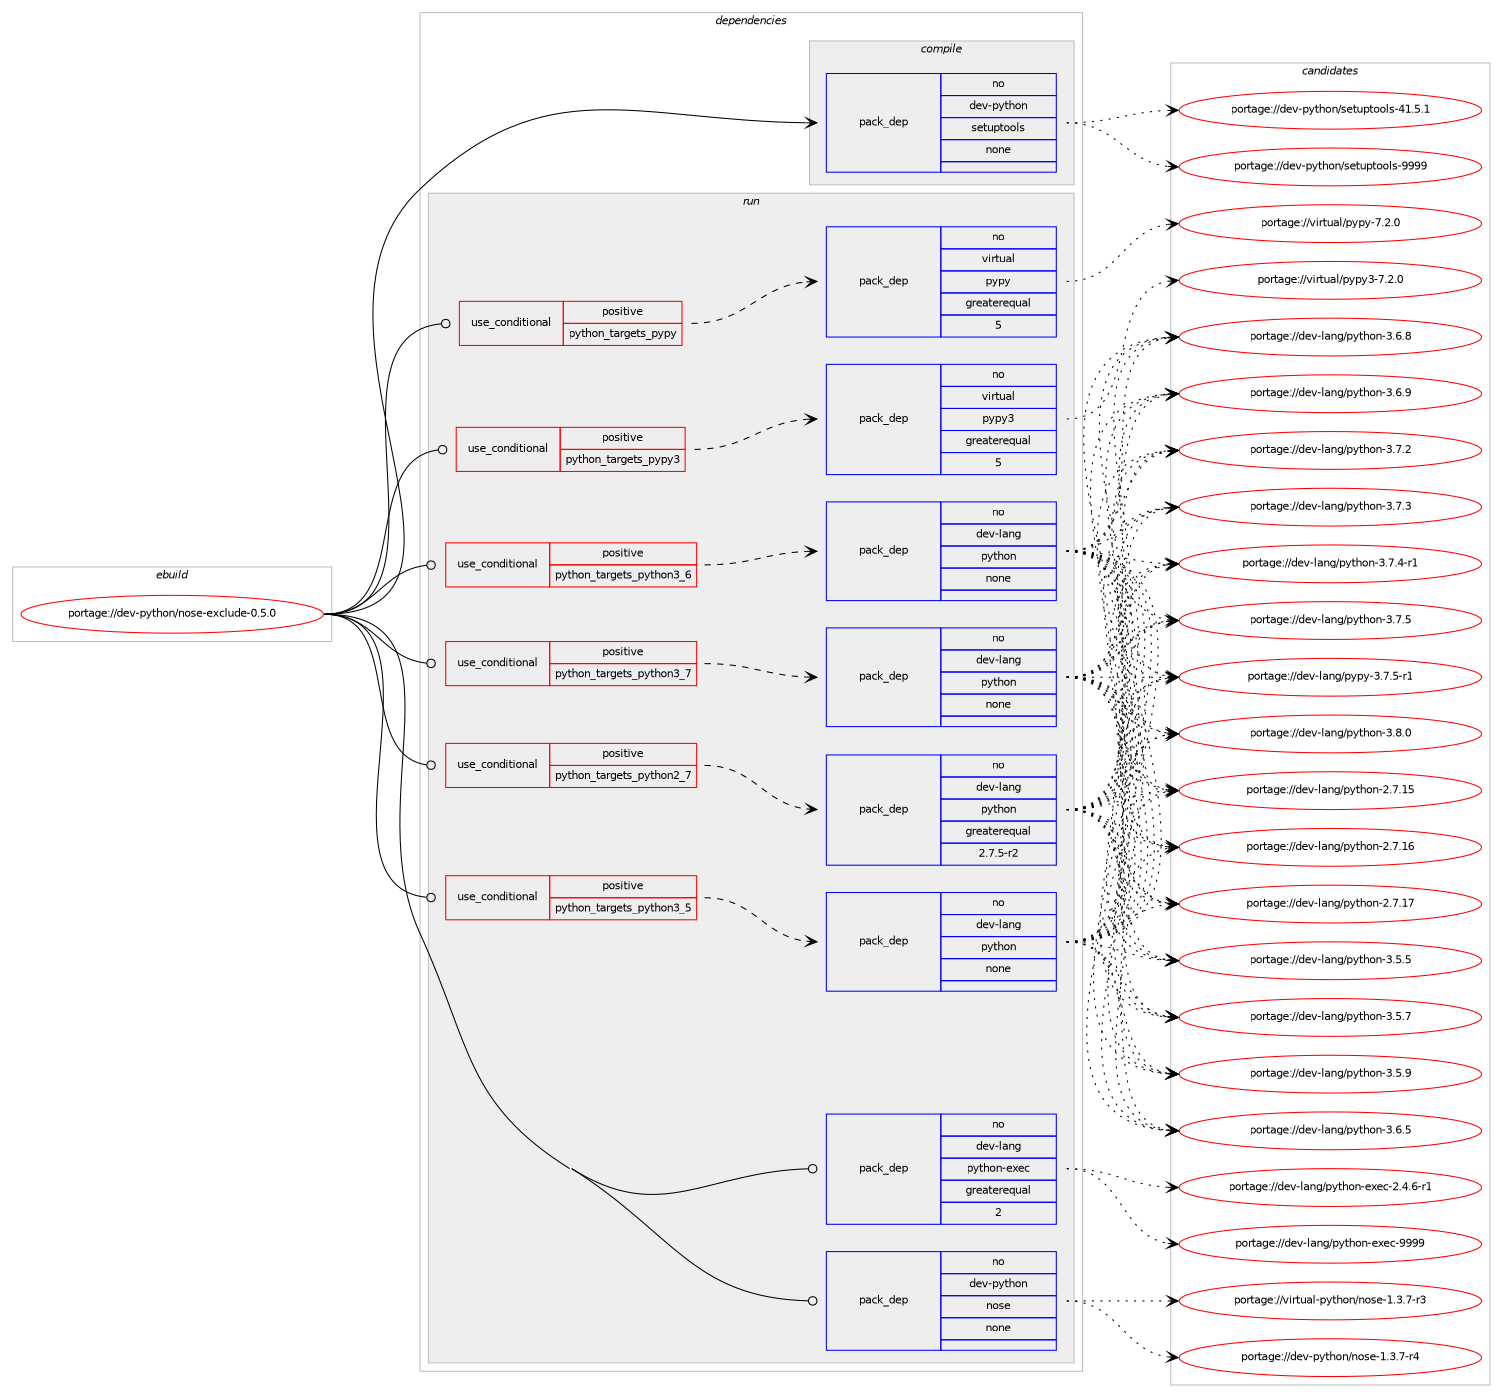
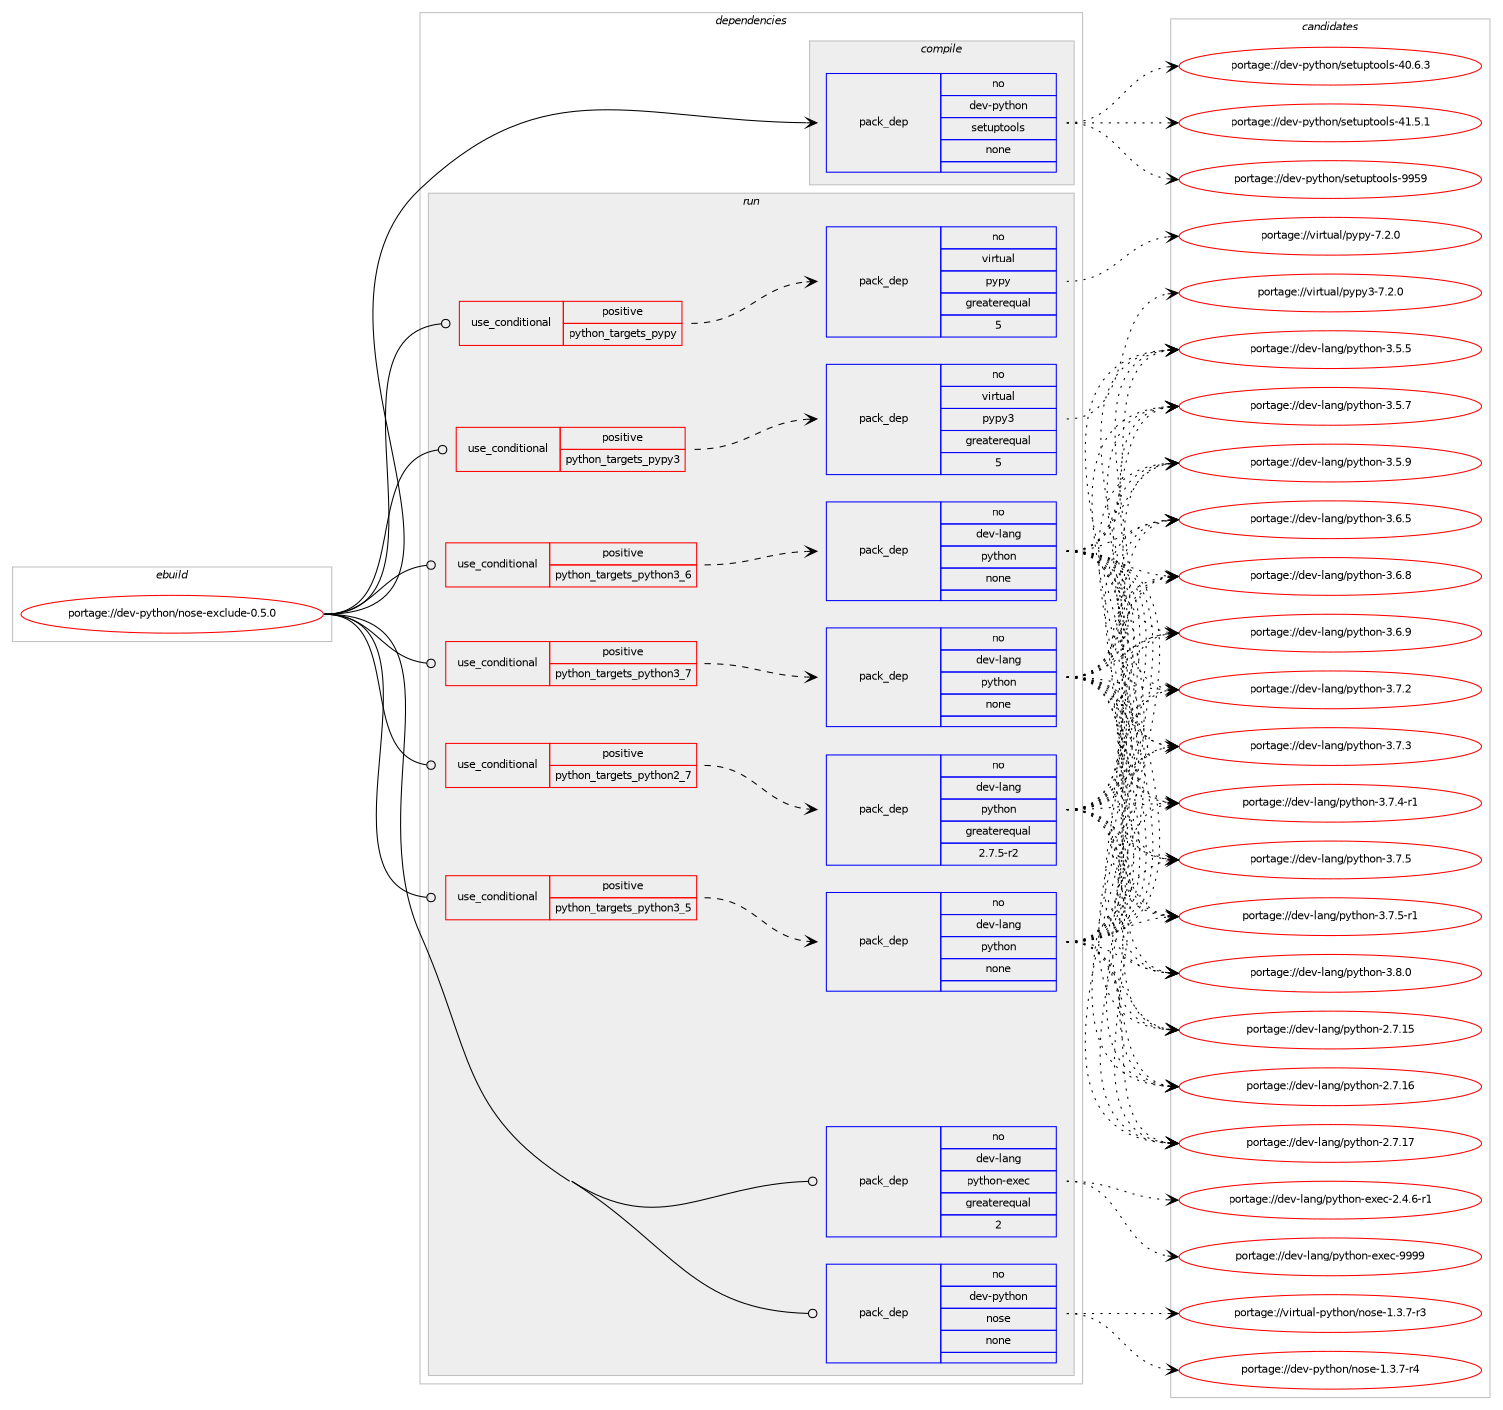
node "portage://dev-python/setuptools-40.6.3": added
node "portage://dev-python/setuptools-9999": label "portage://dev-python/setuptools-9999" -> "portage://dev-python/setuptools-9959"
node "portage://dev-lang/pypy-3.7.5-r1": label "portage://dev-lang/pypy-3.7.5-r1" -> "portage://dev-lang/python-3.7.5-r1"
